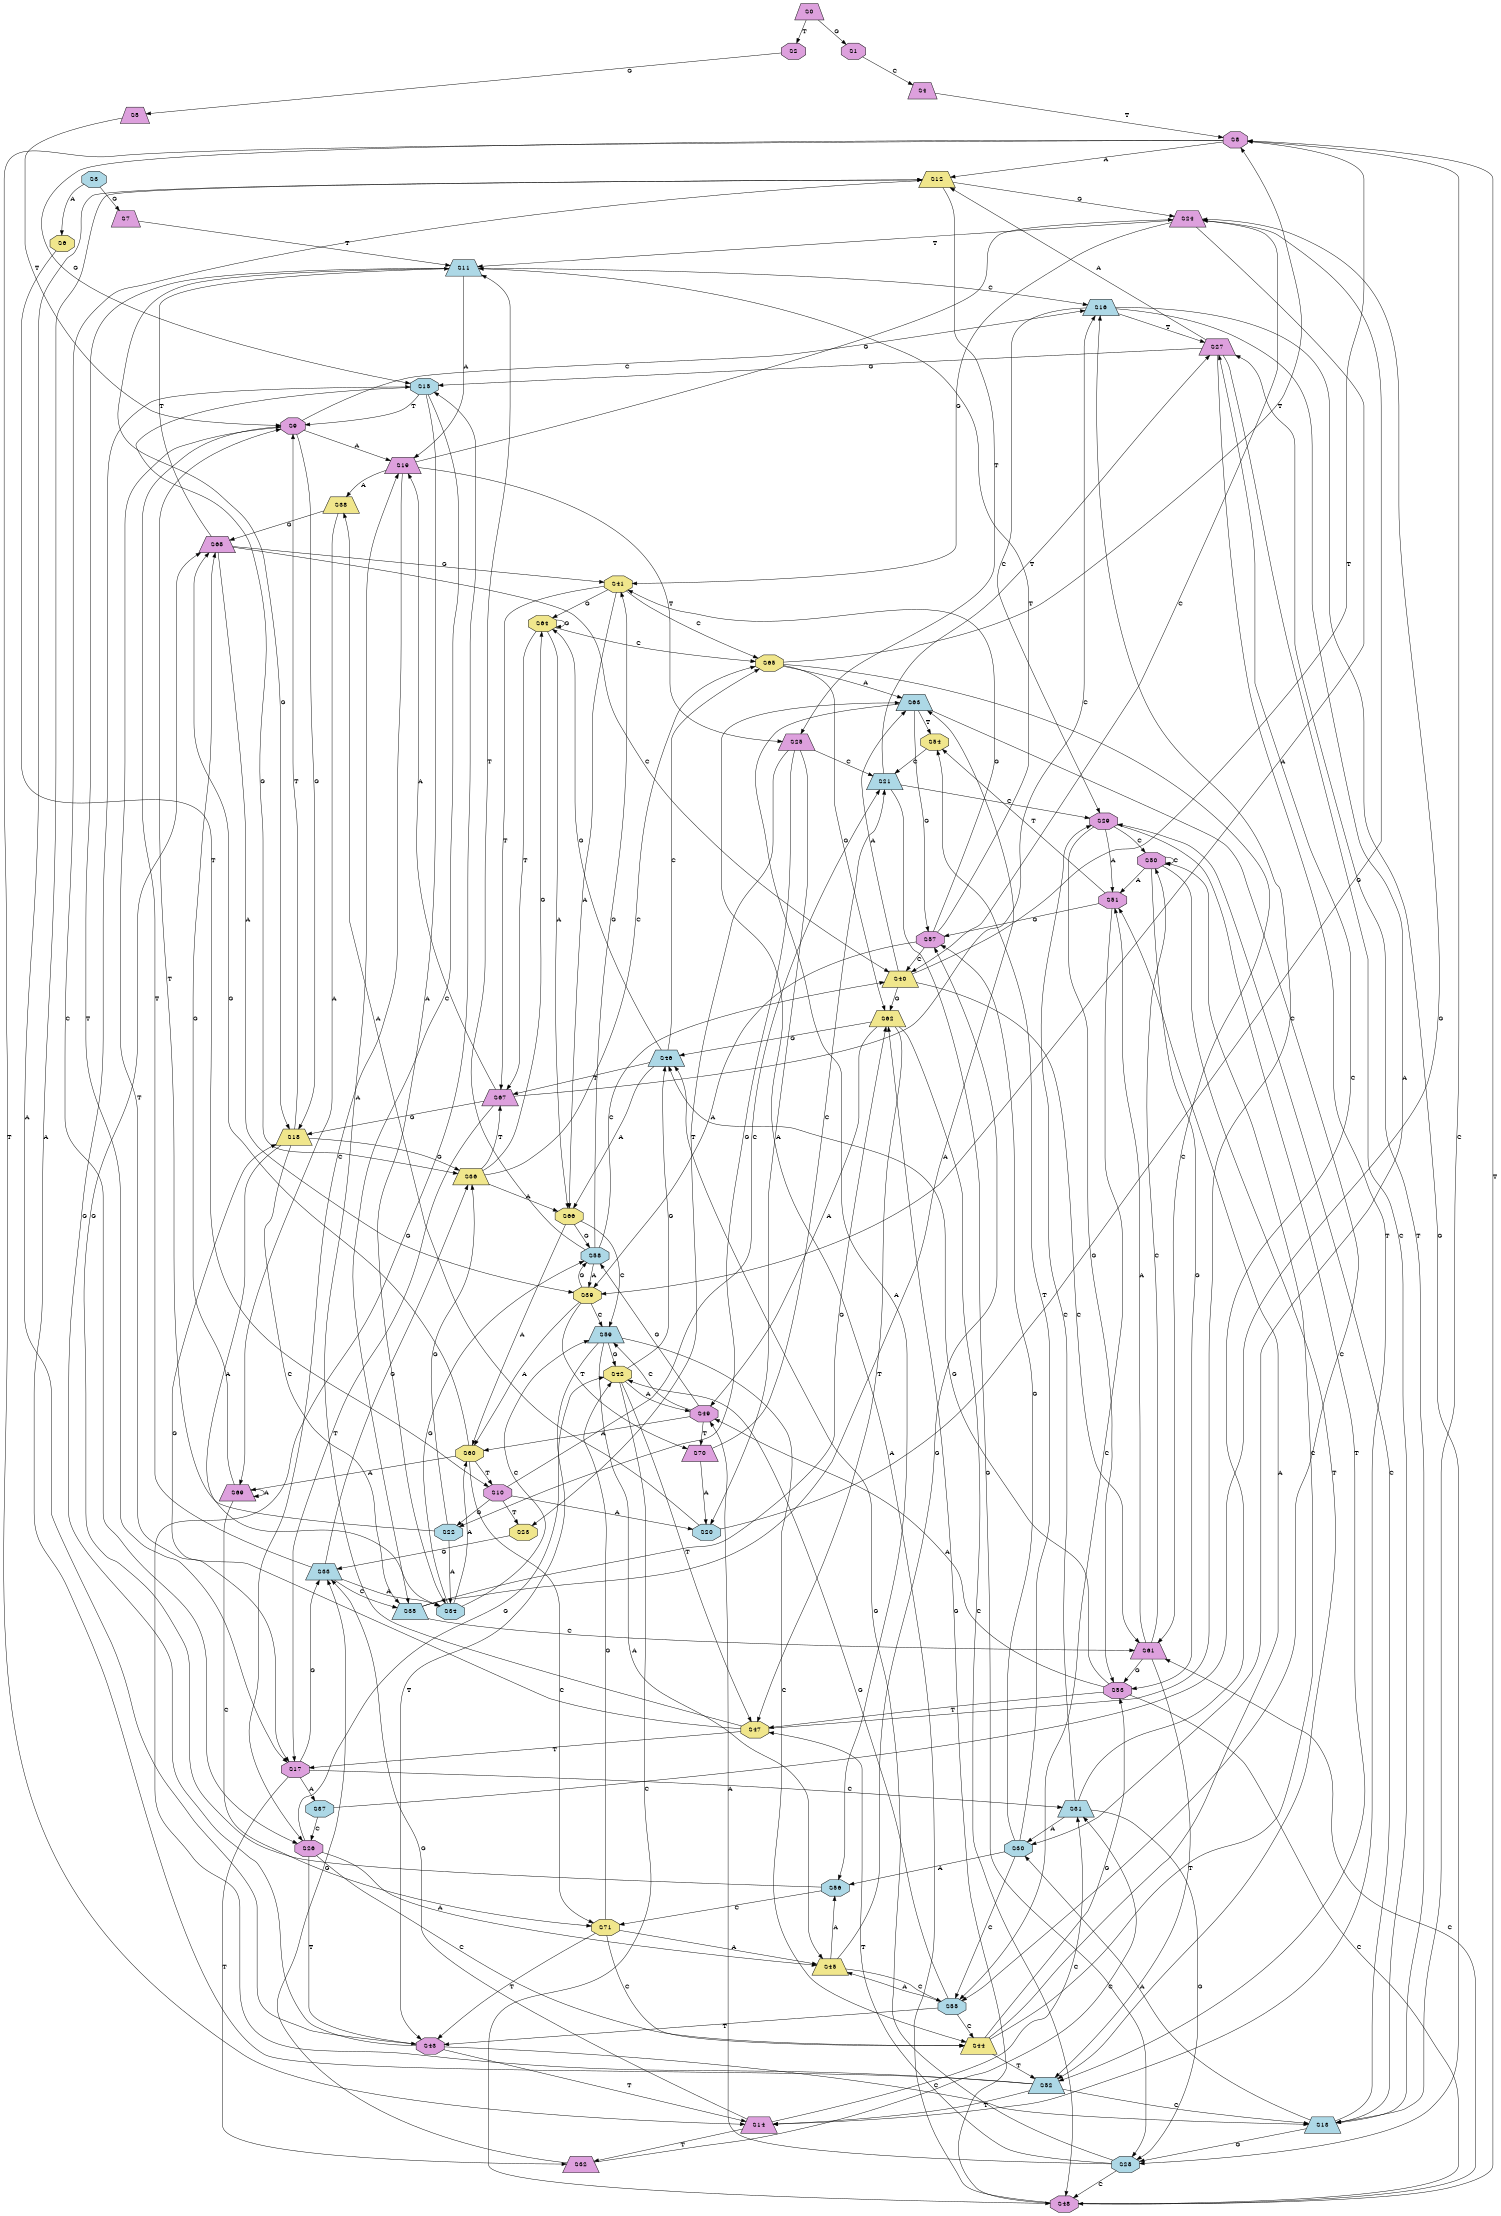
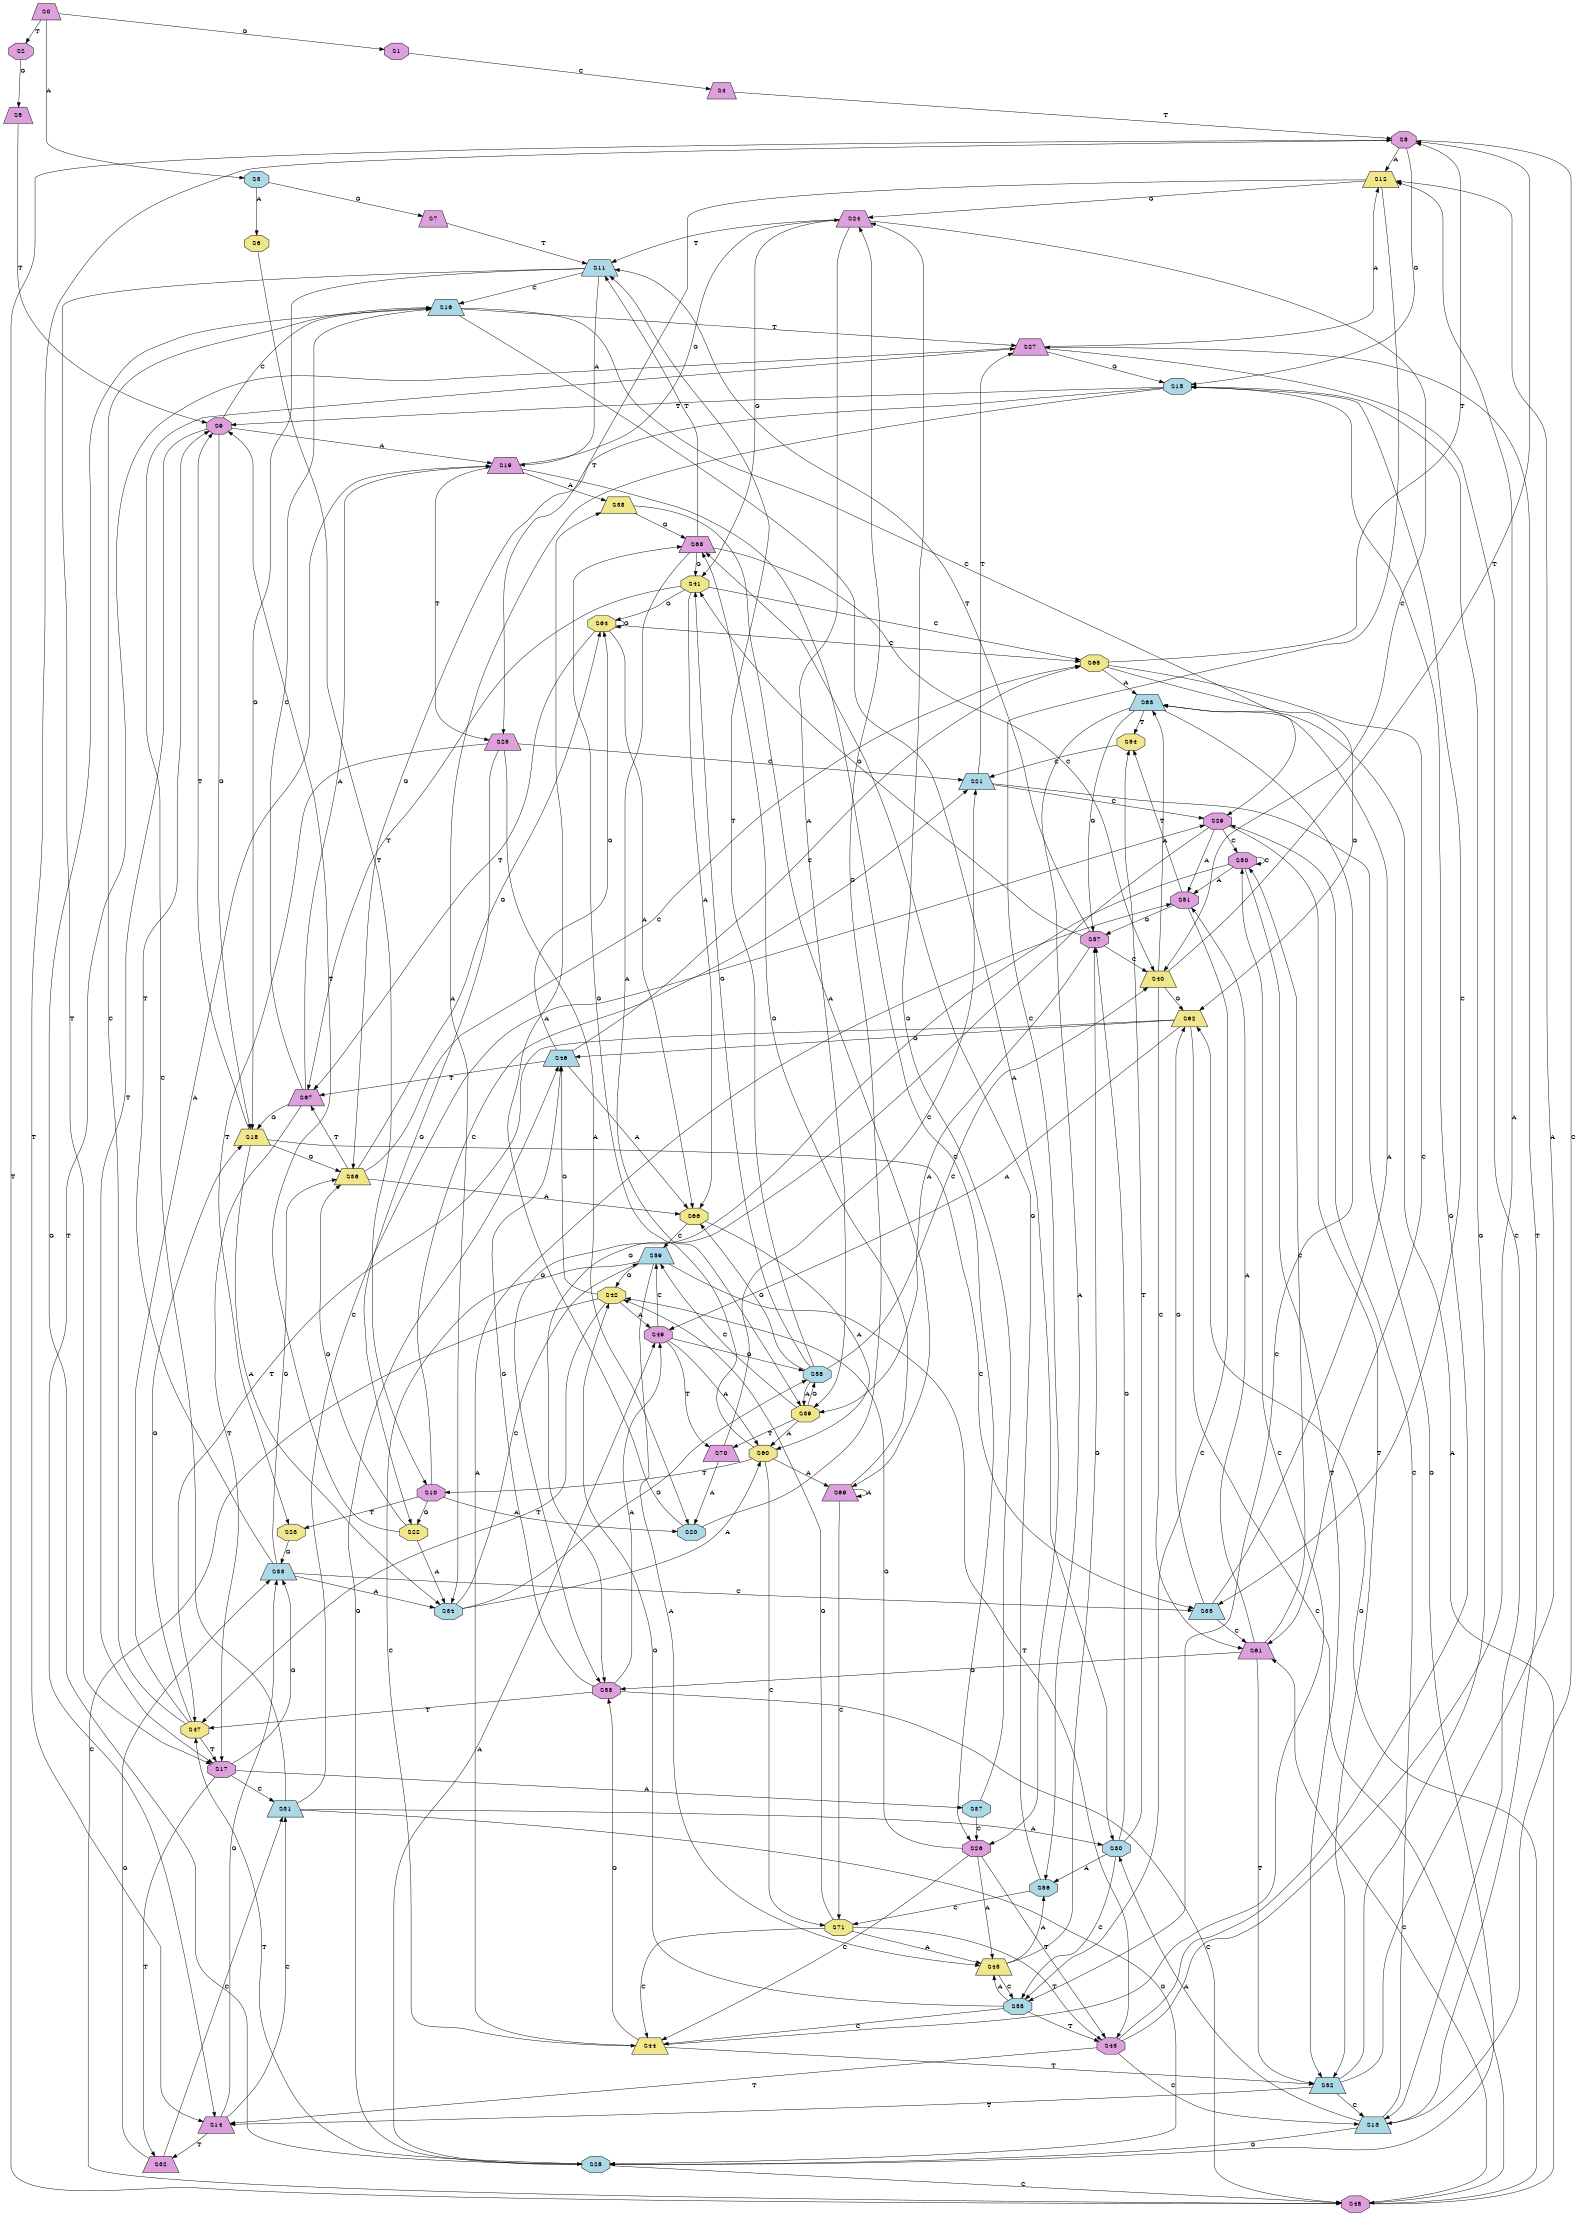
edge "S0" -> "S3": added, label "A"
edge "S66" -> "S58": reversed
node "S22": fillcolor lightblue -> khaki
